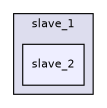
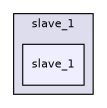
node "slave_2": label "slave_2" -> "slave_1"
